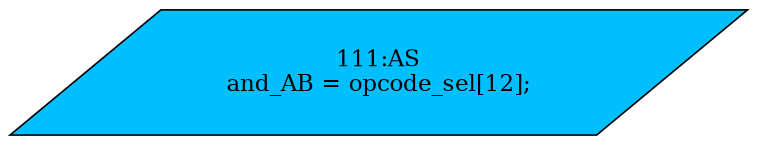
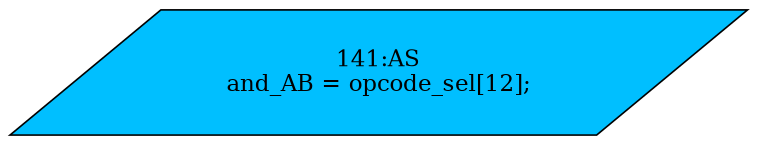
node "111:AS and_AB = opcode_sel[12];": label "111:AS and_AB = opcode_sel[12];" -> "141:AS and_AB = opcode_sel[12];"
